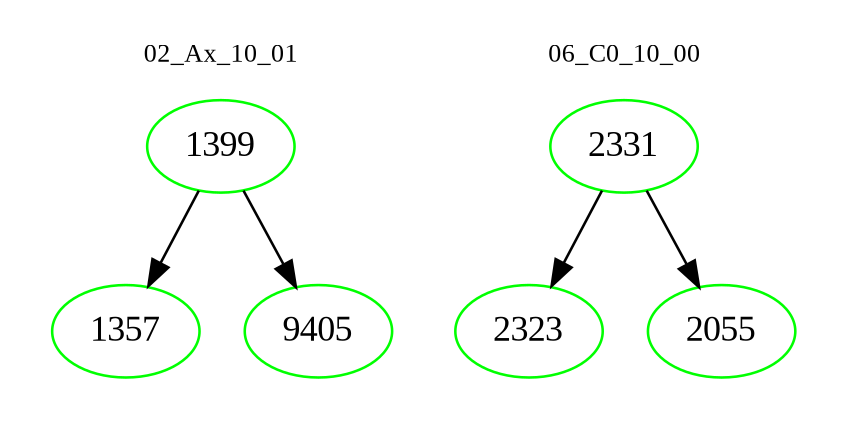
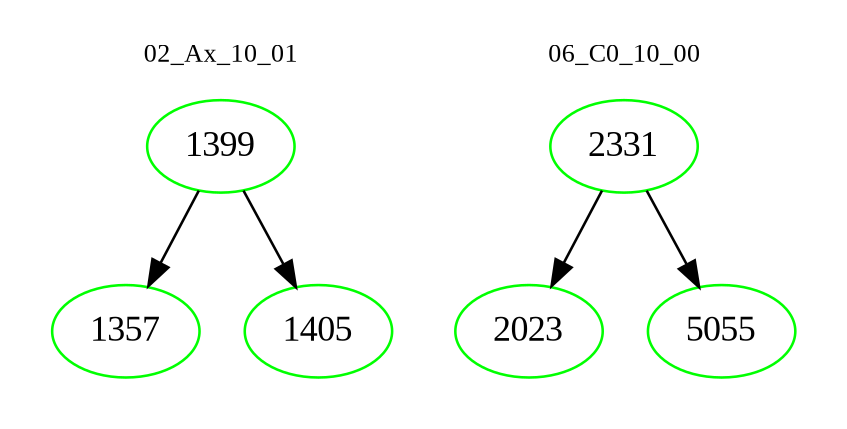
node "9405": label "9405" -> "1405"
node "2323": label "2323" -> "2023"
node "2055": label "2055" -> "5055"
